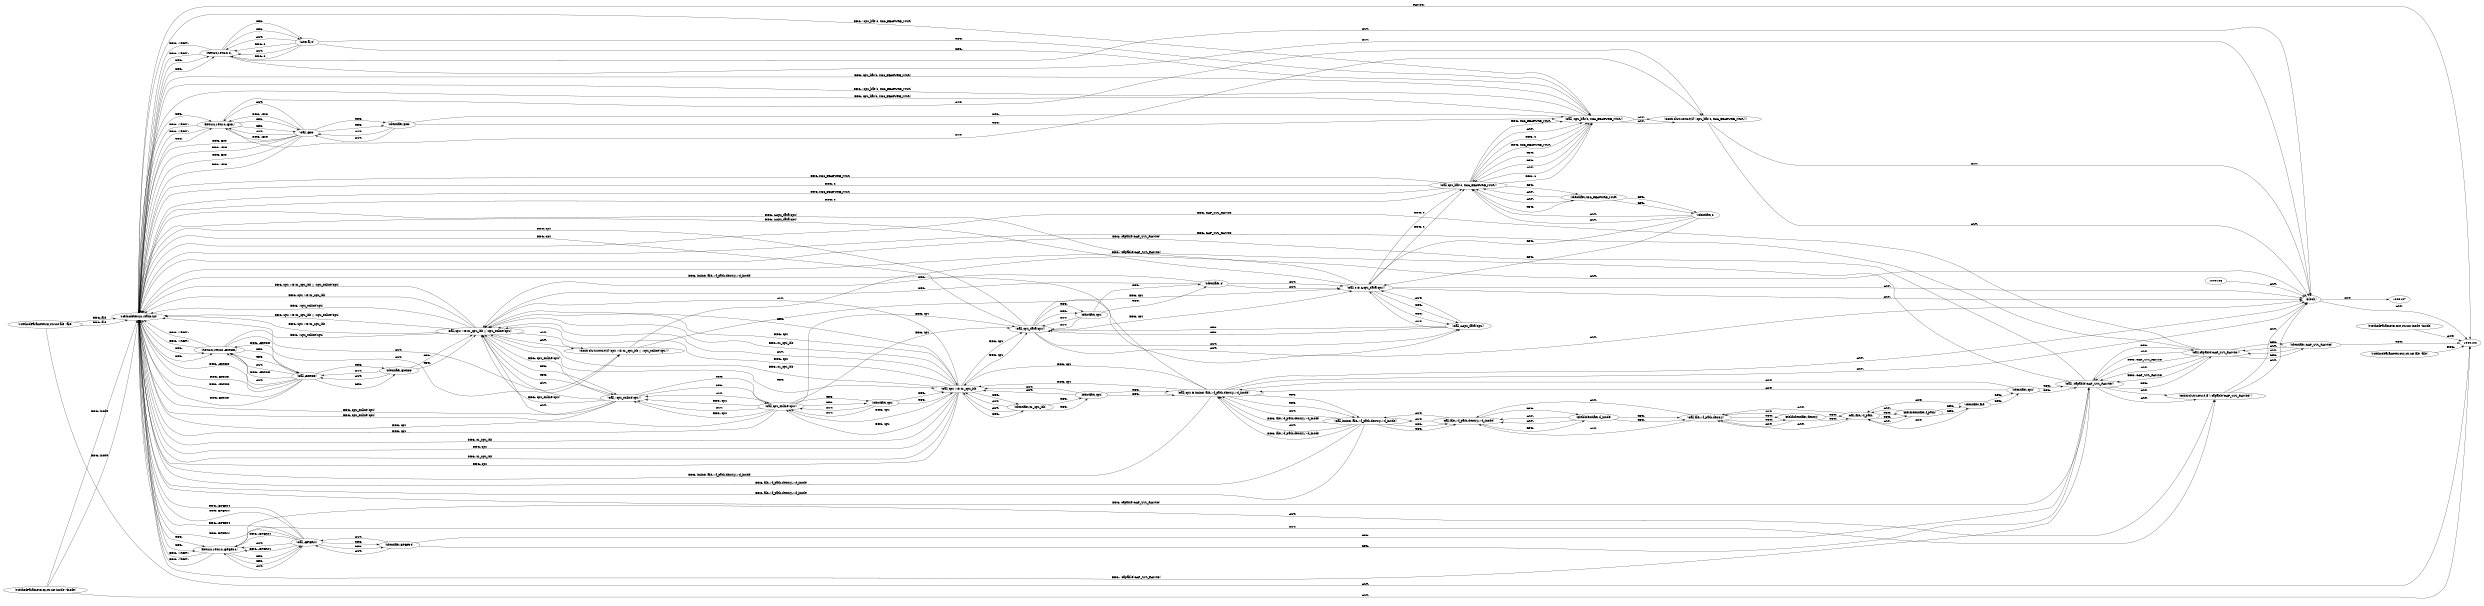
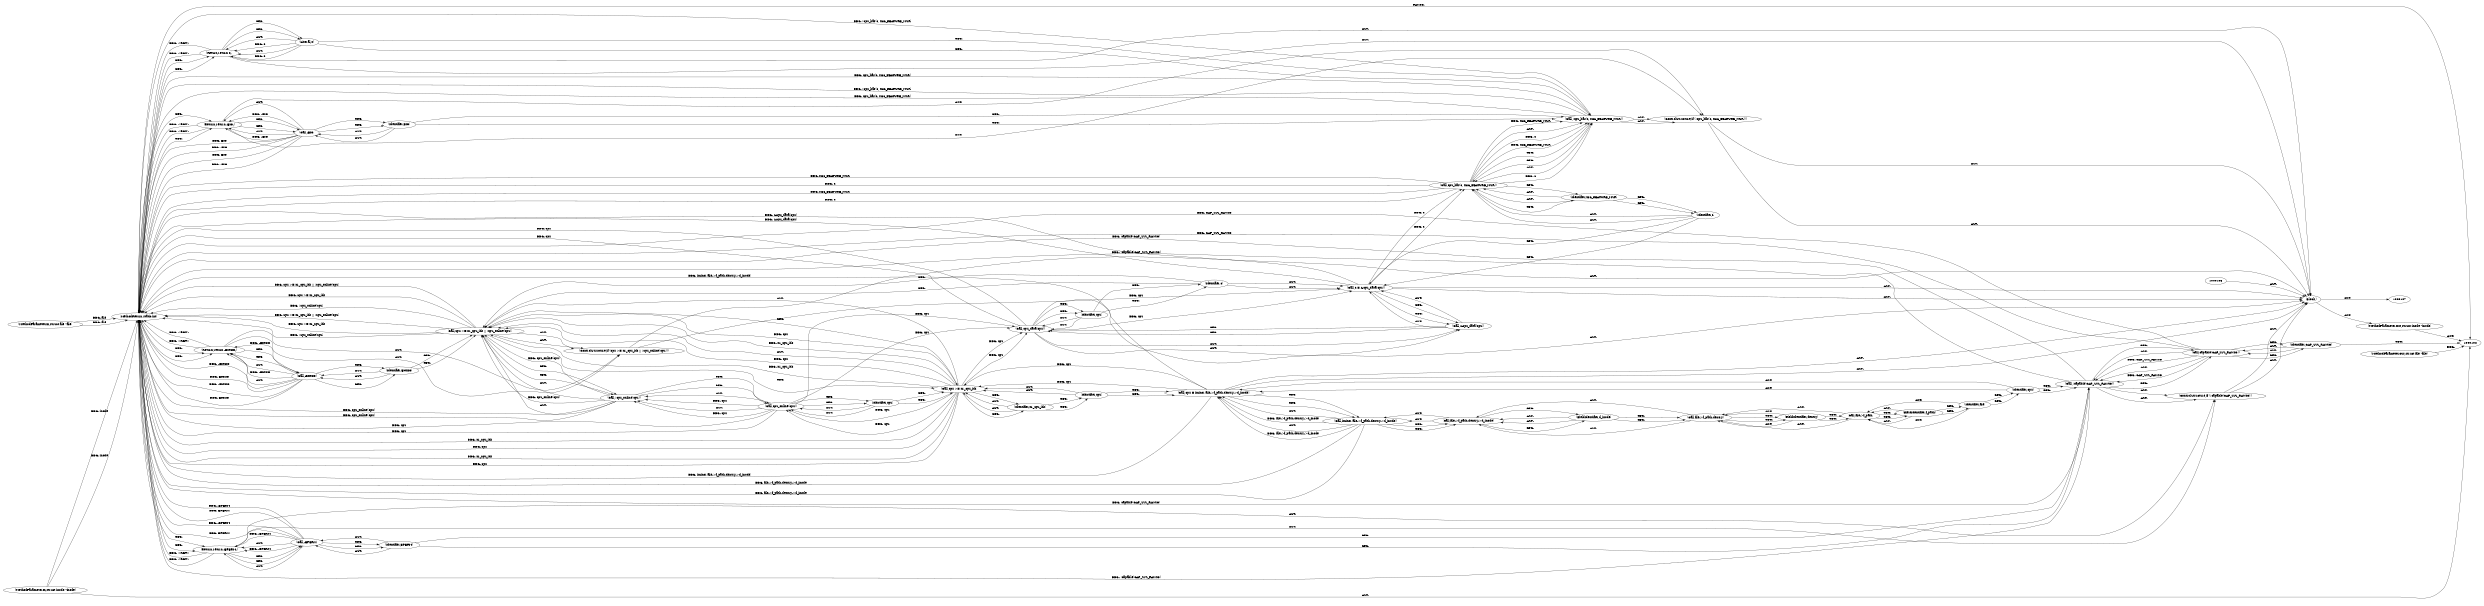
edge "(Block,)" -> "1000102": now "(Block,)" -> "(MethodParameterOut,struct inode *inode)"
edge "(MethodParameterIn,struct file *file)" -> "1000102": removed, label "AST:"
